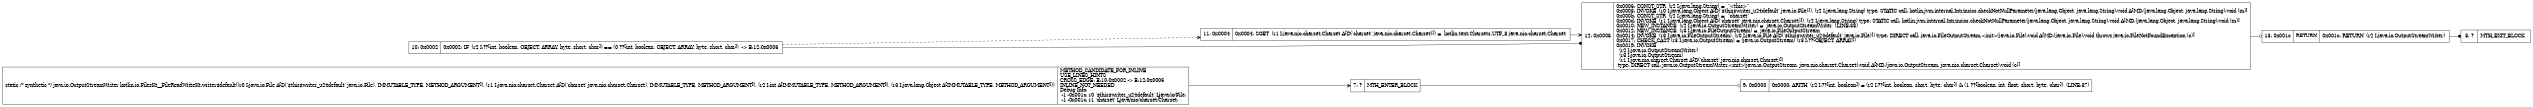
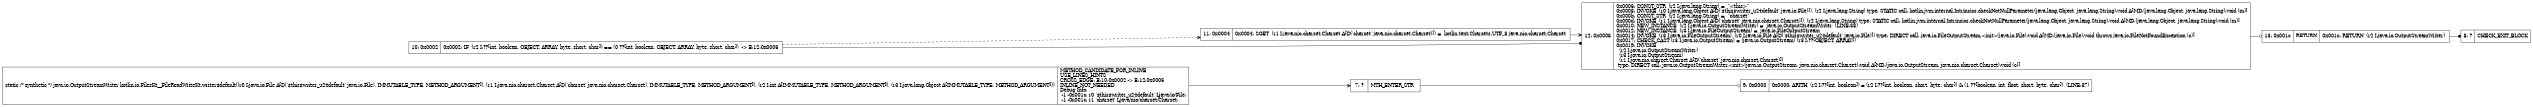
node "8: ?": text "MTH_EXIT_BLOCK" -> "CHECK_EXIT_BLOCK"
node "7: ?": text "MTH_ENTER_BLOCK" -> "MTH_ENTER_STR"
